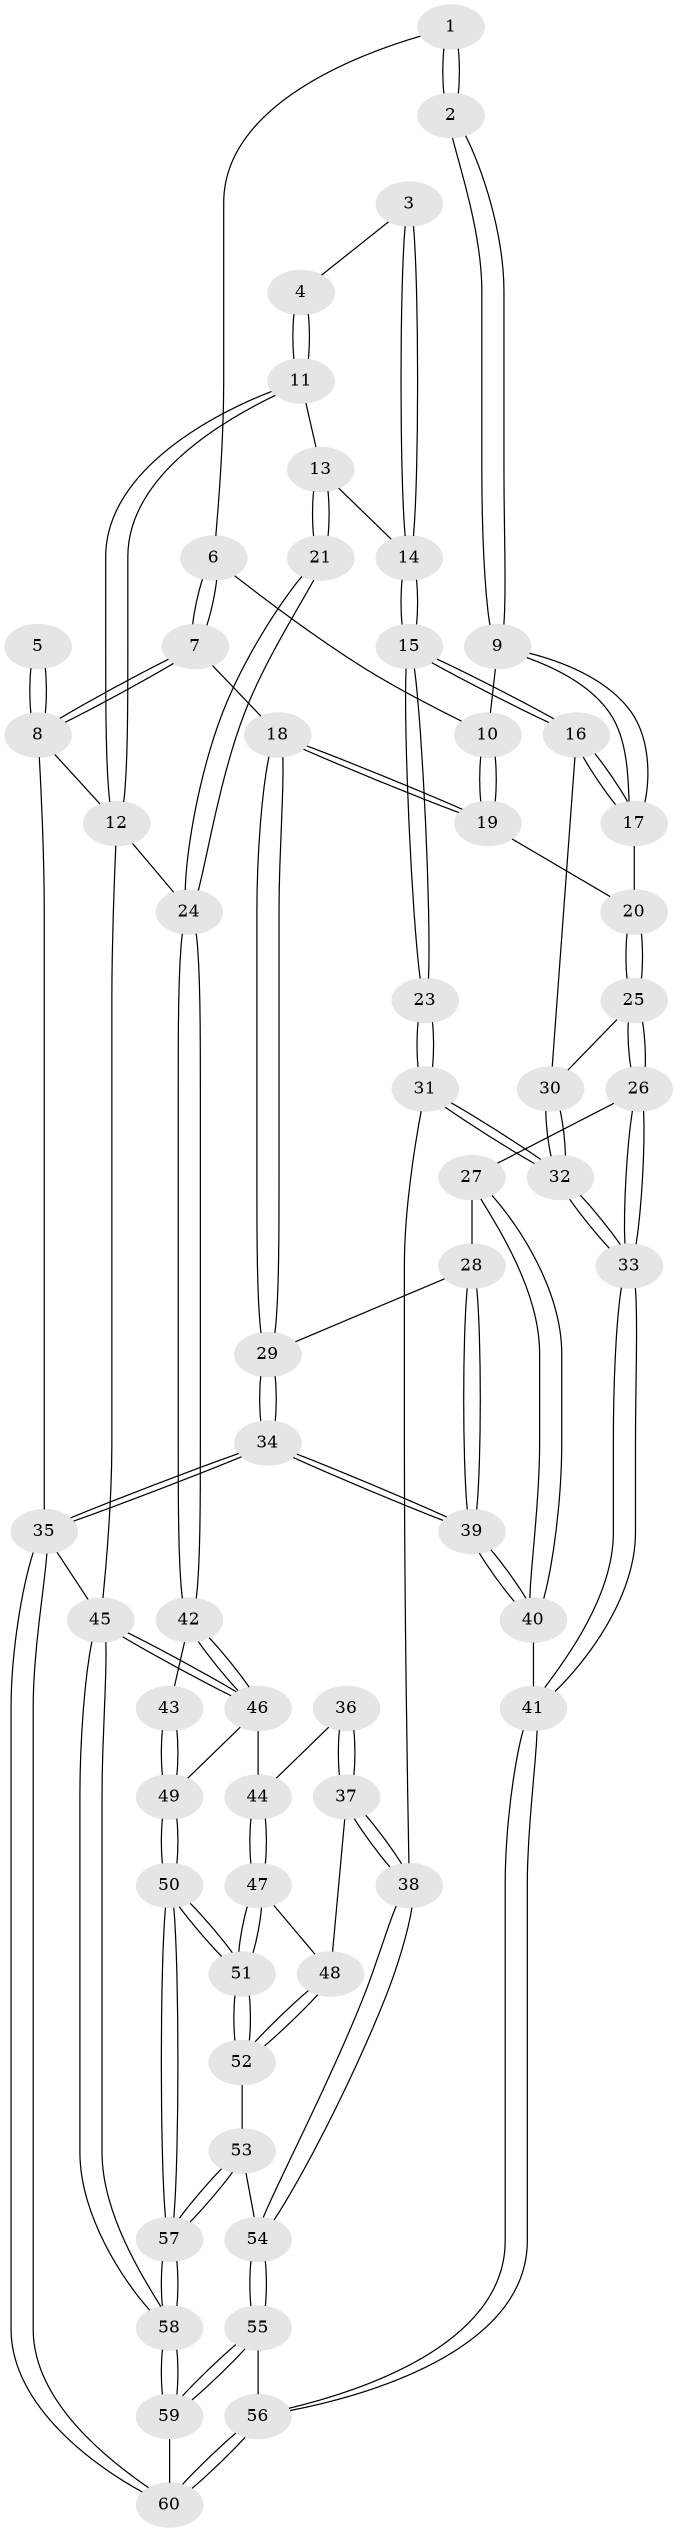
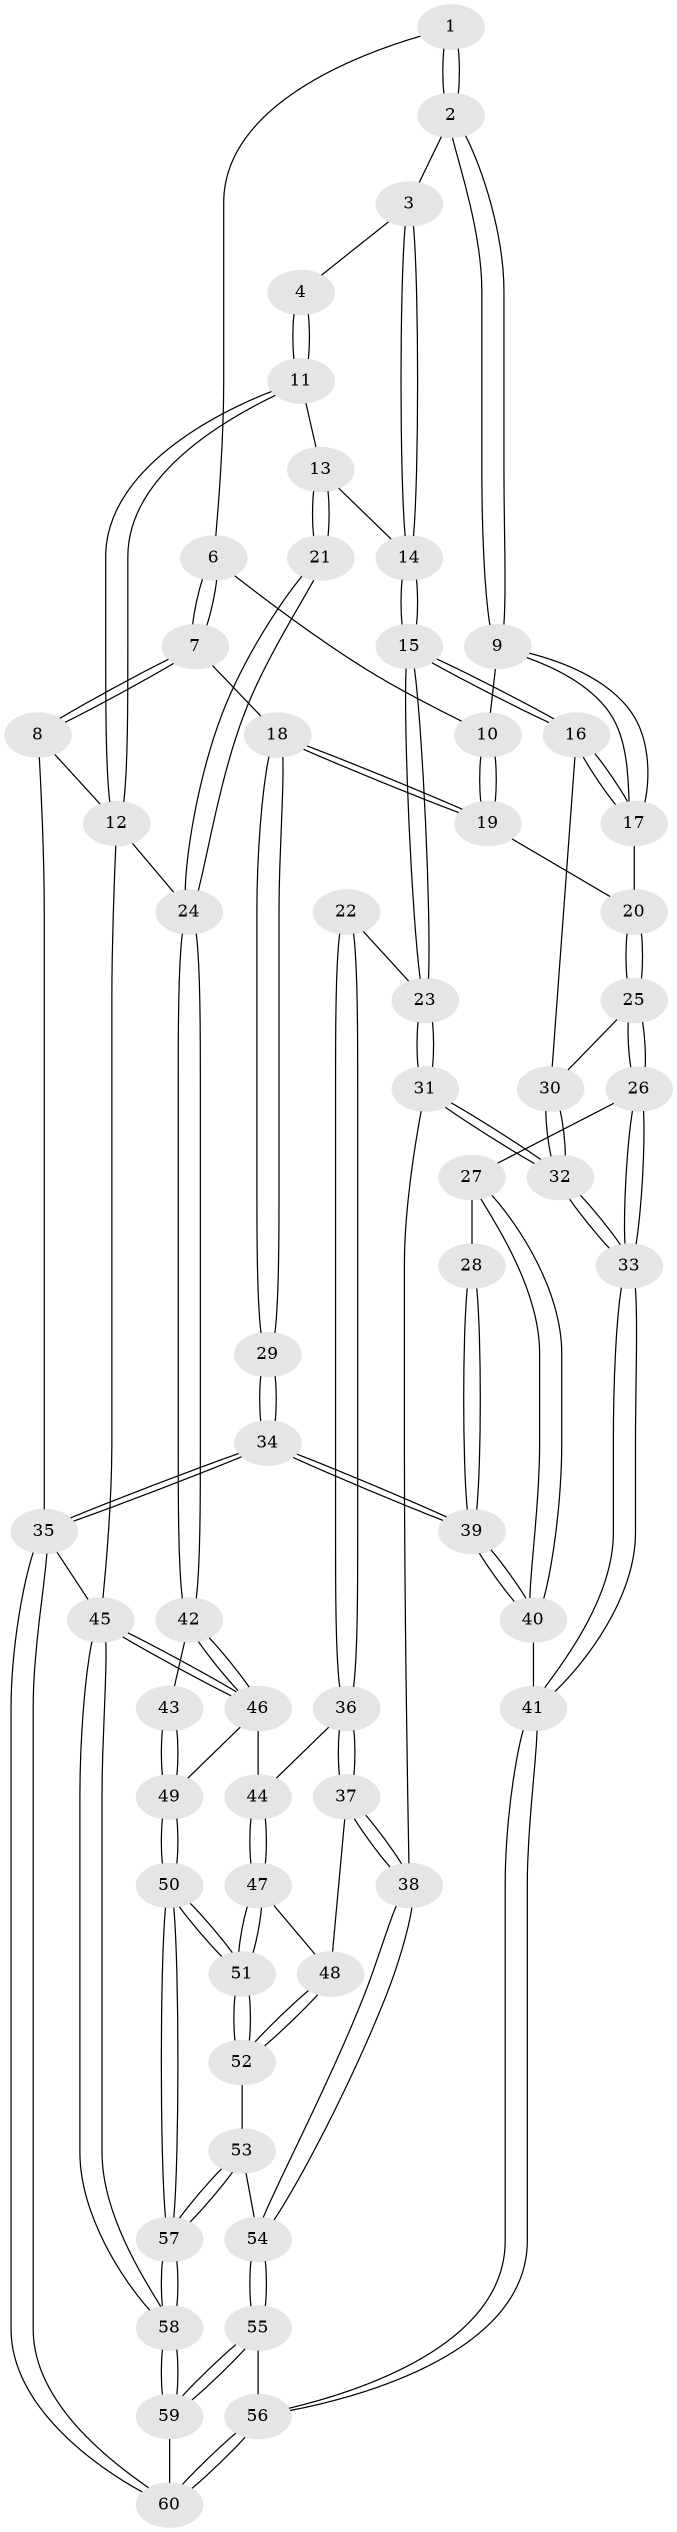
edge "2" -- "3": added
node "5": removed
node "22": added
edge "28" -- "29": removed
